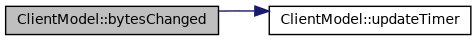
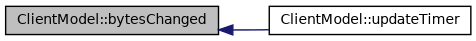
edge "ClientModel::bytesChanged" -> "ClientModel::updateTimer": reversed
